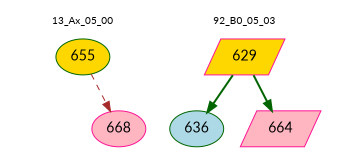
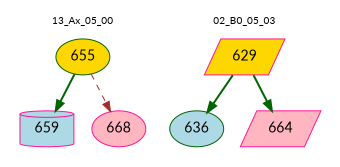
cluster "92_B0_05_03": label "92_B0_05_03" -> "02_B0_05_03"
node "659": added
